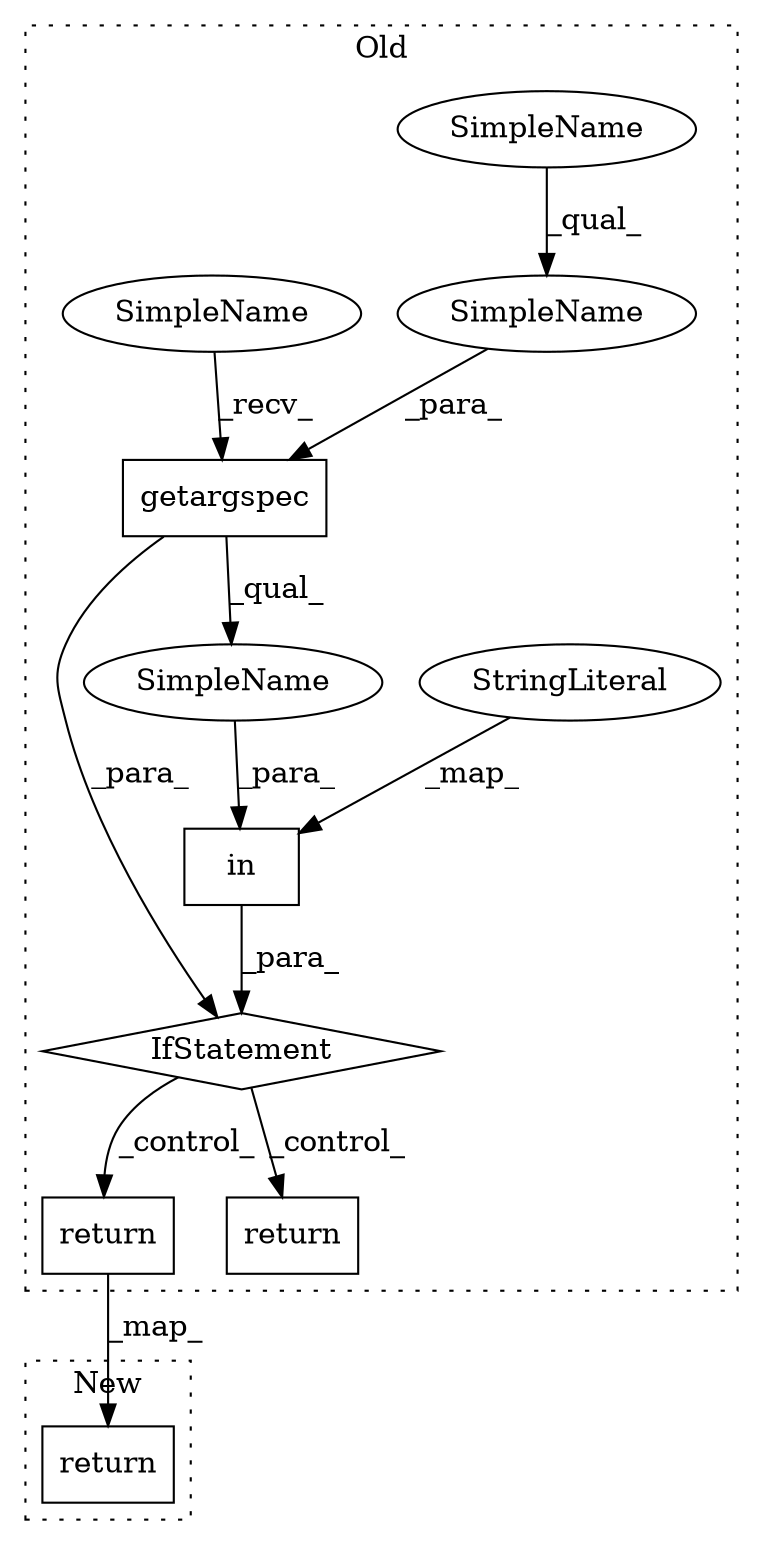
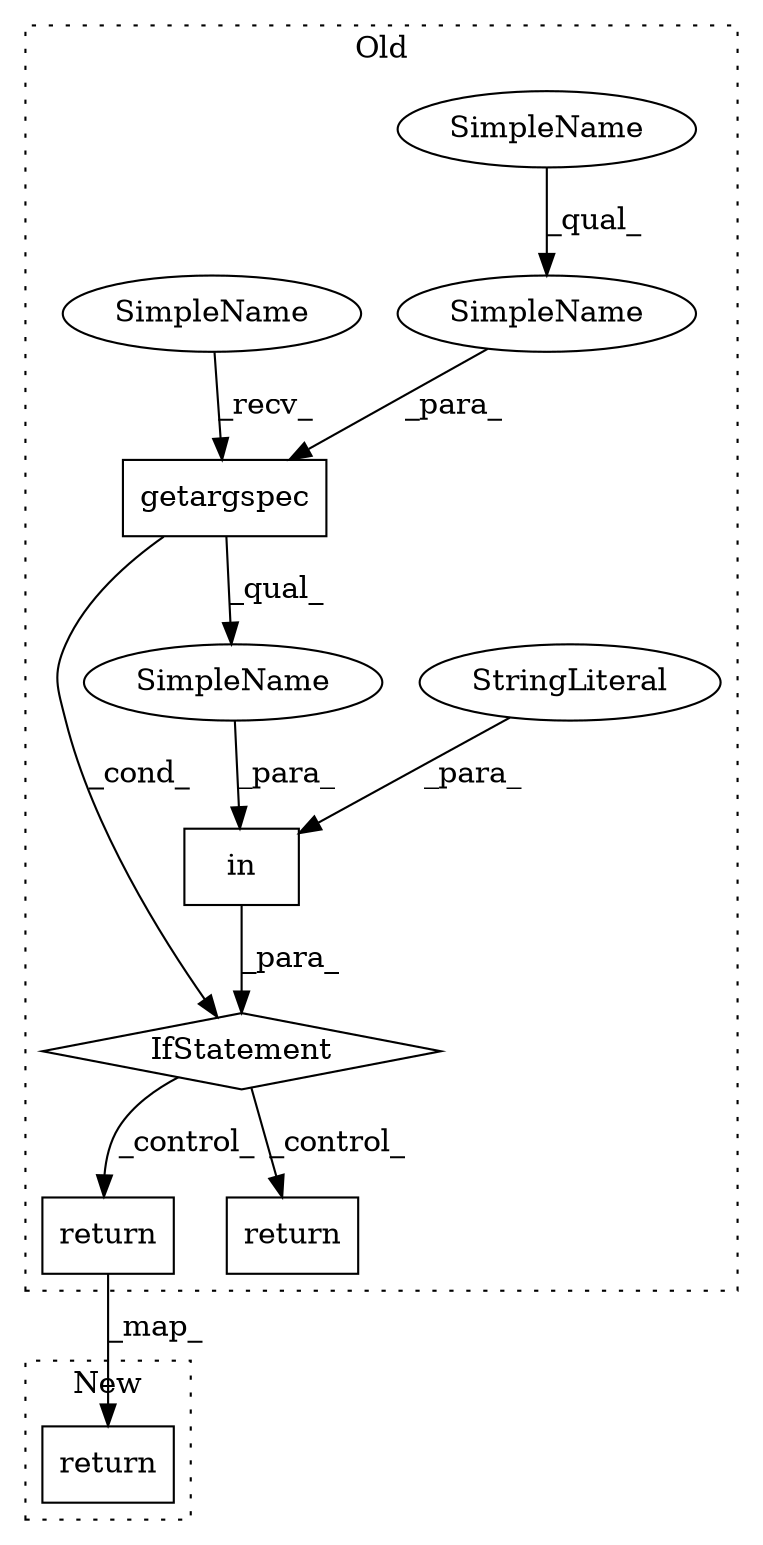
edge "getargspec" -> "IfStatement": label "_para_" -> "_cond_"
edge "StringLiteral" -> "in": label "_map_" -> "_para_"
